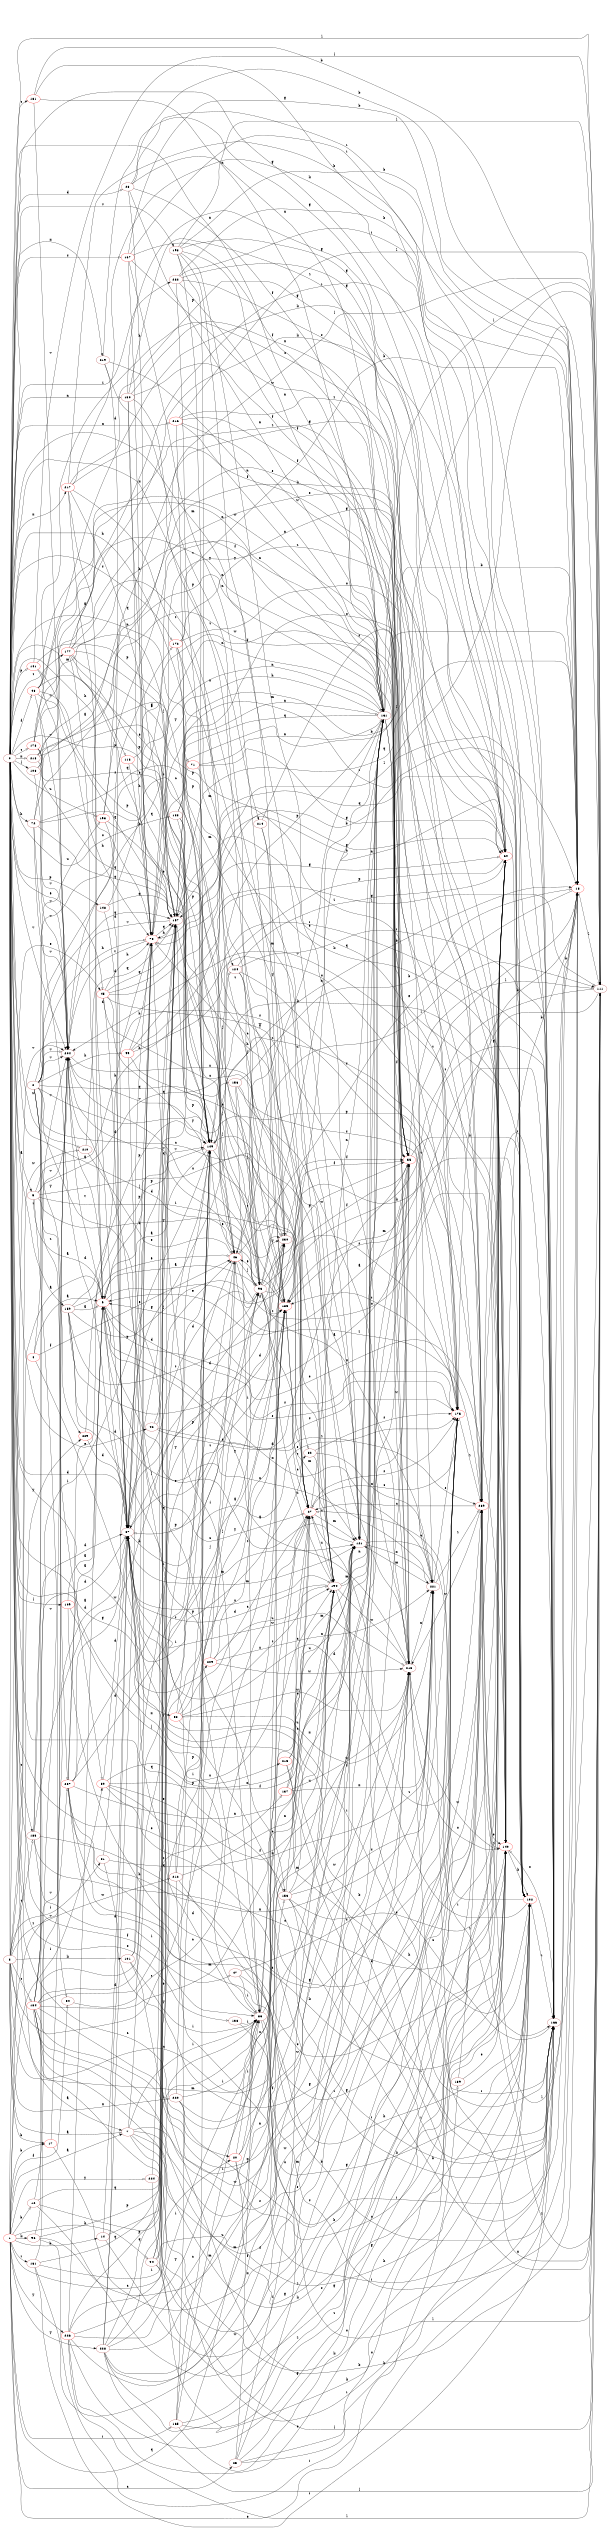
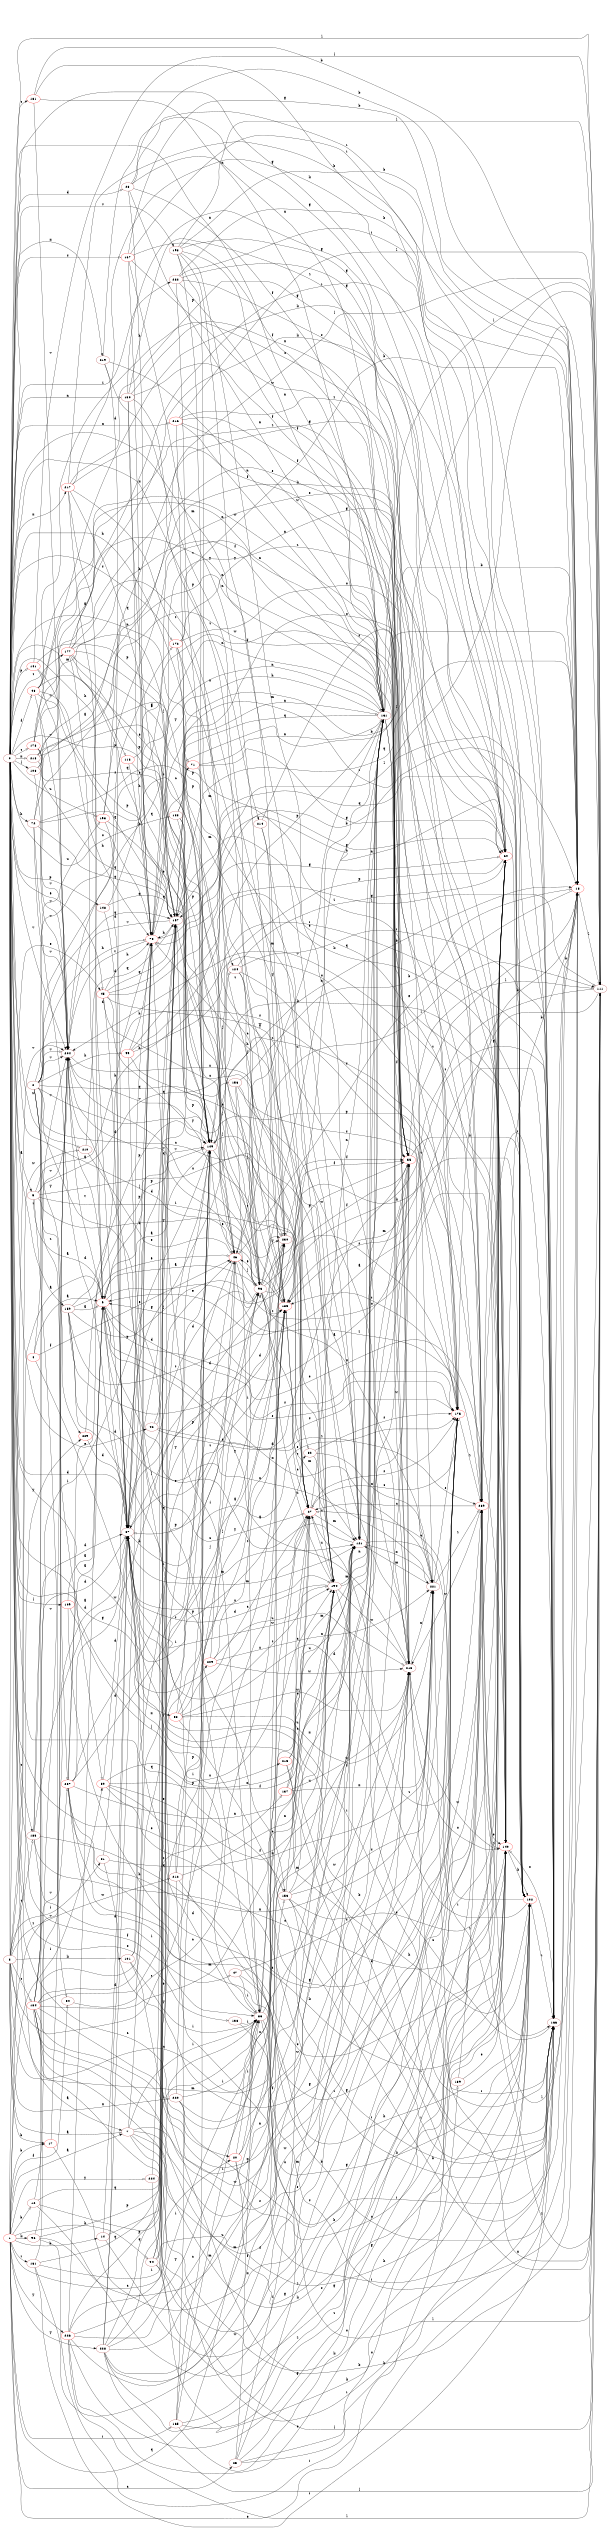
edge "73" -> "157": now "73" -> "71"
